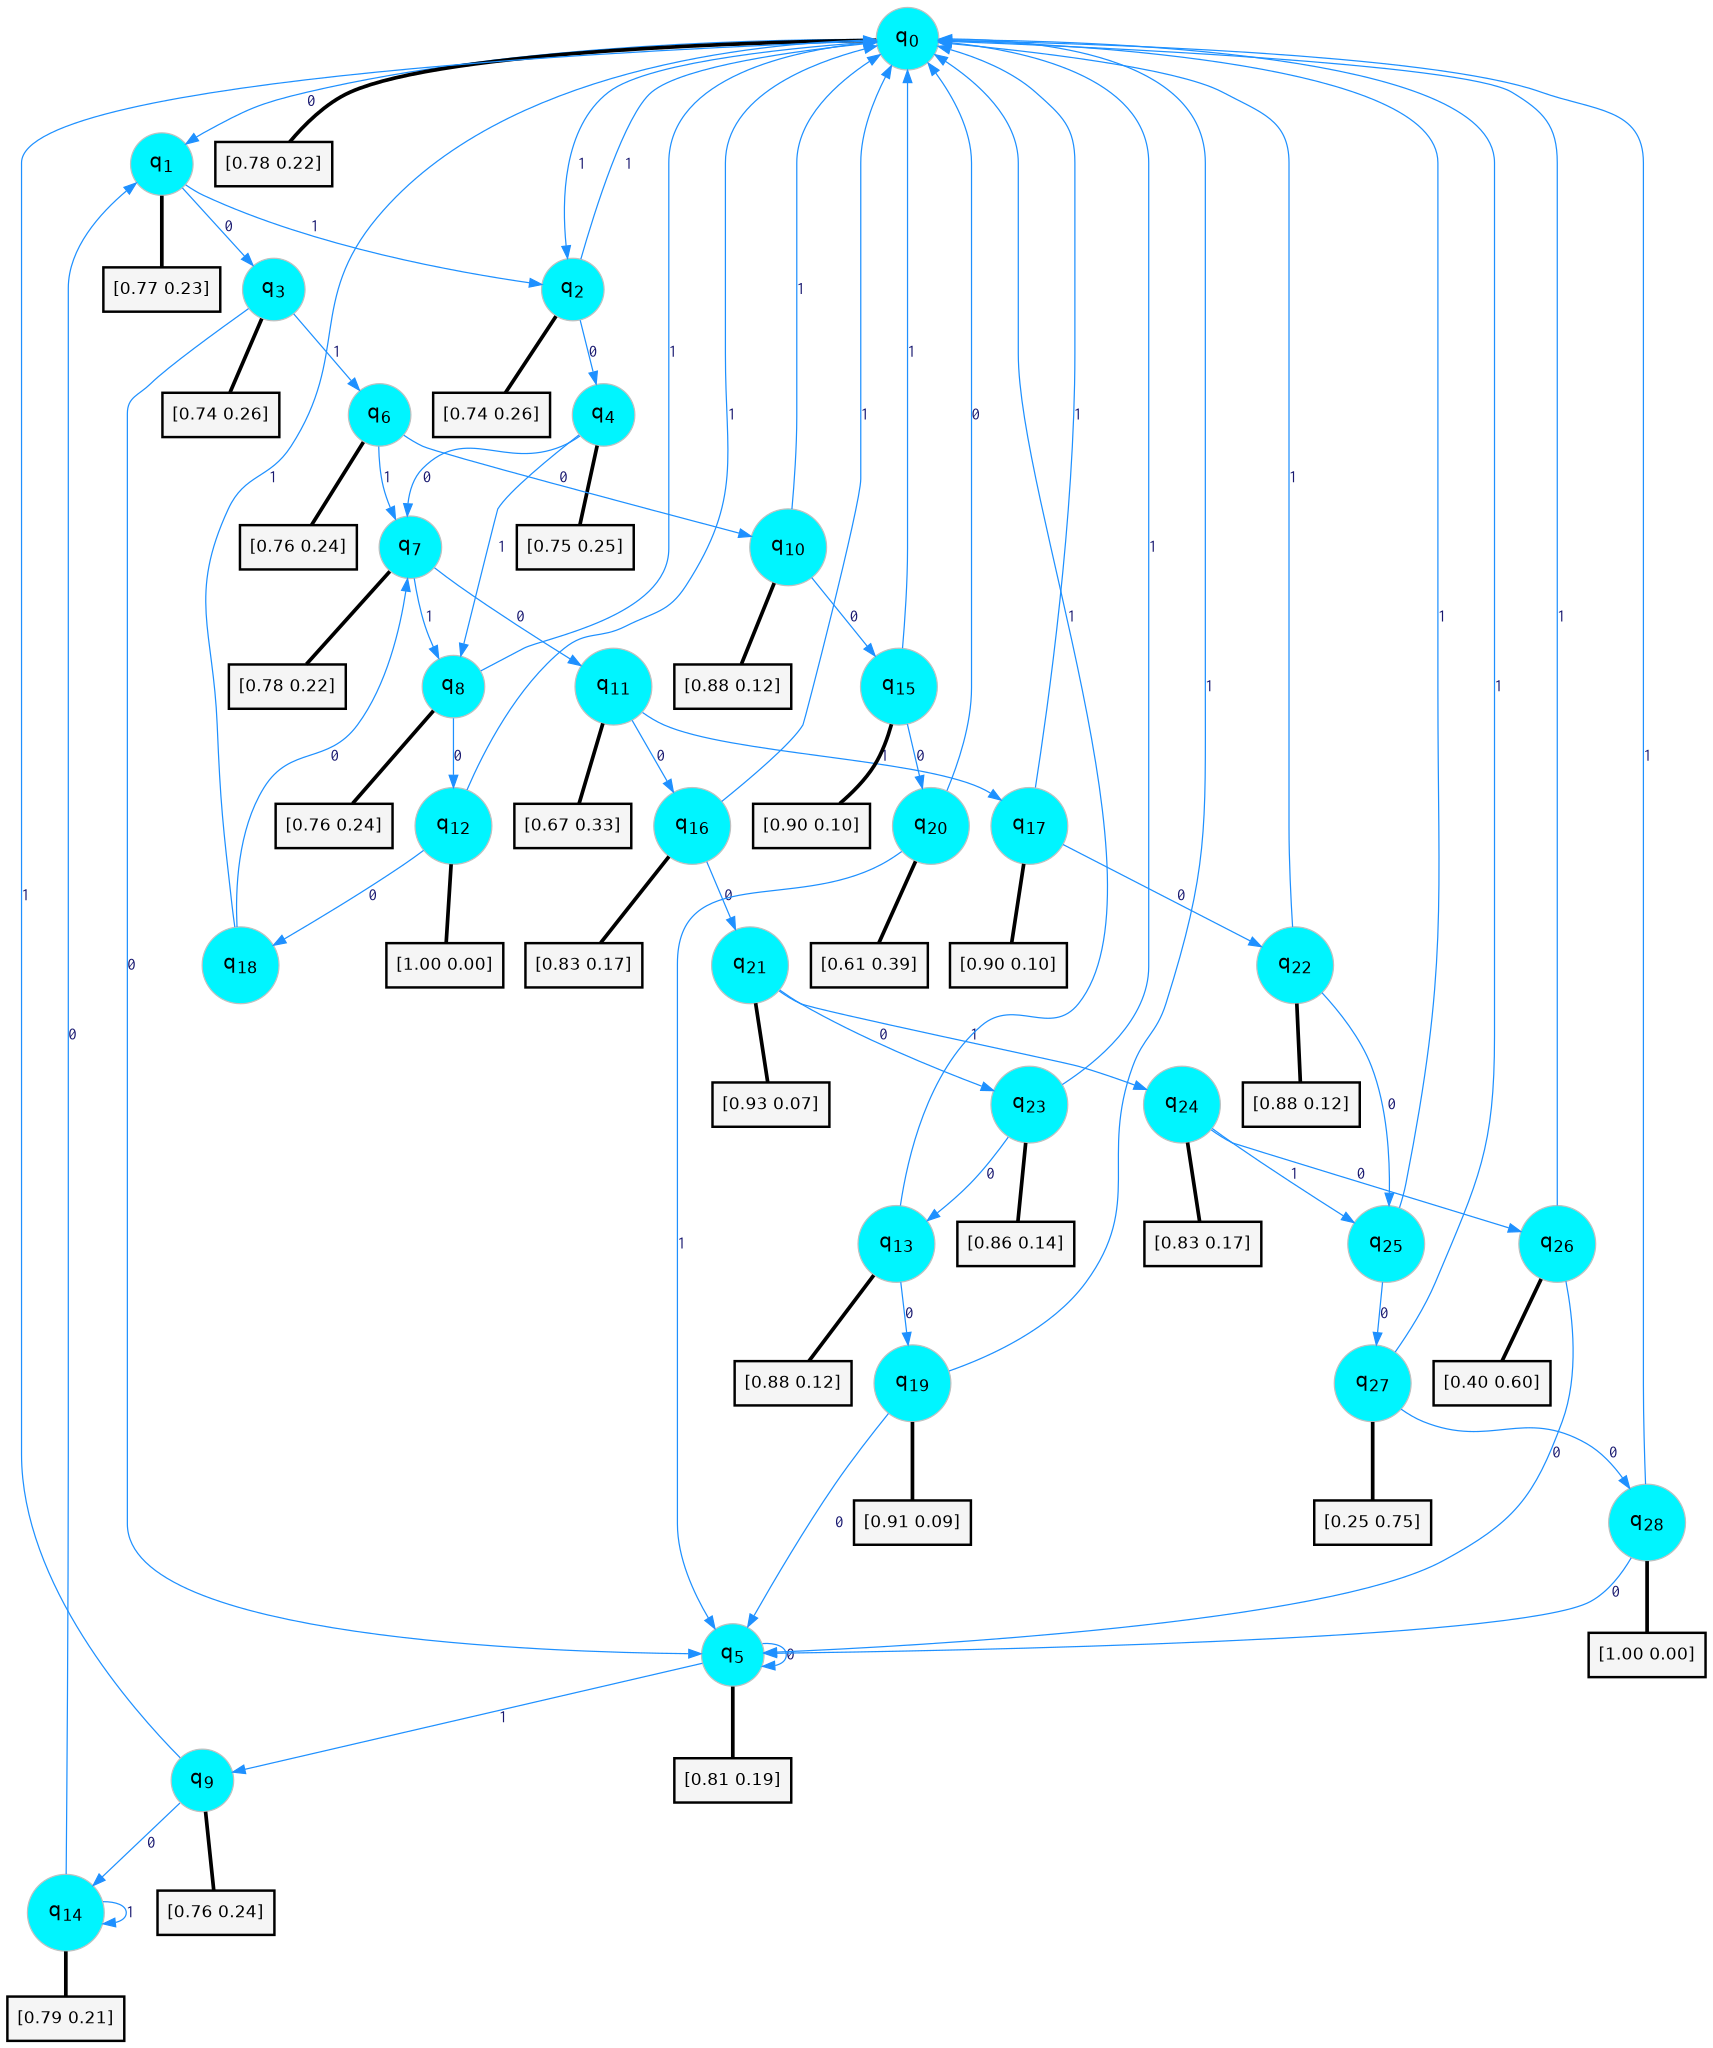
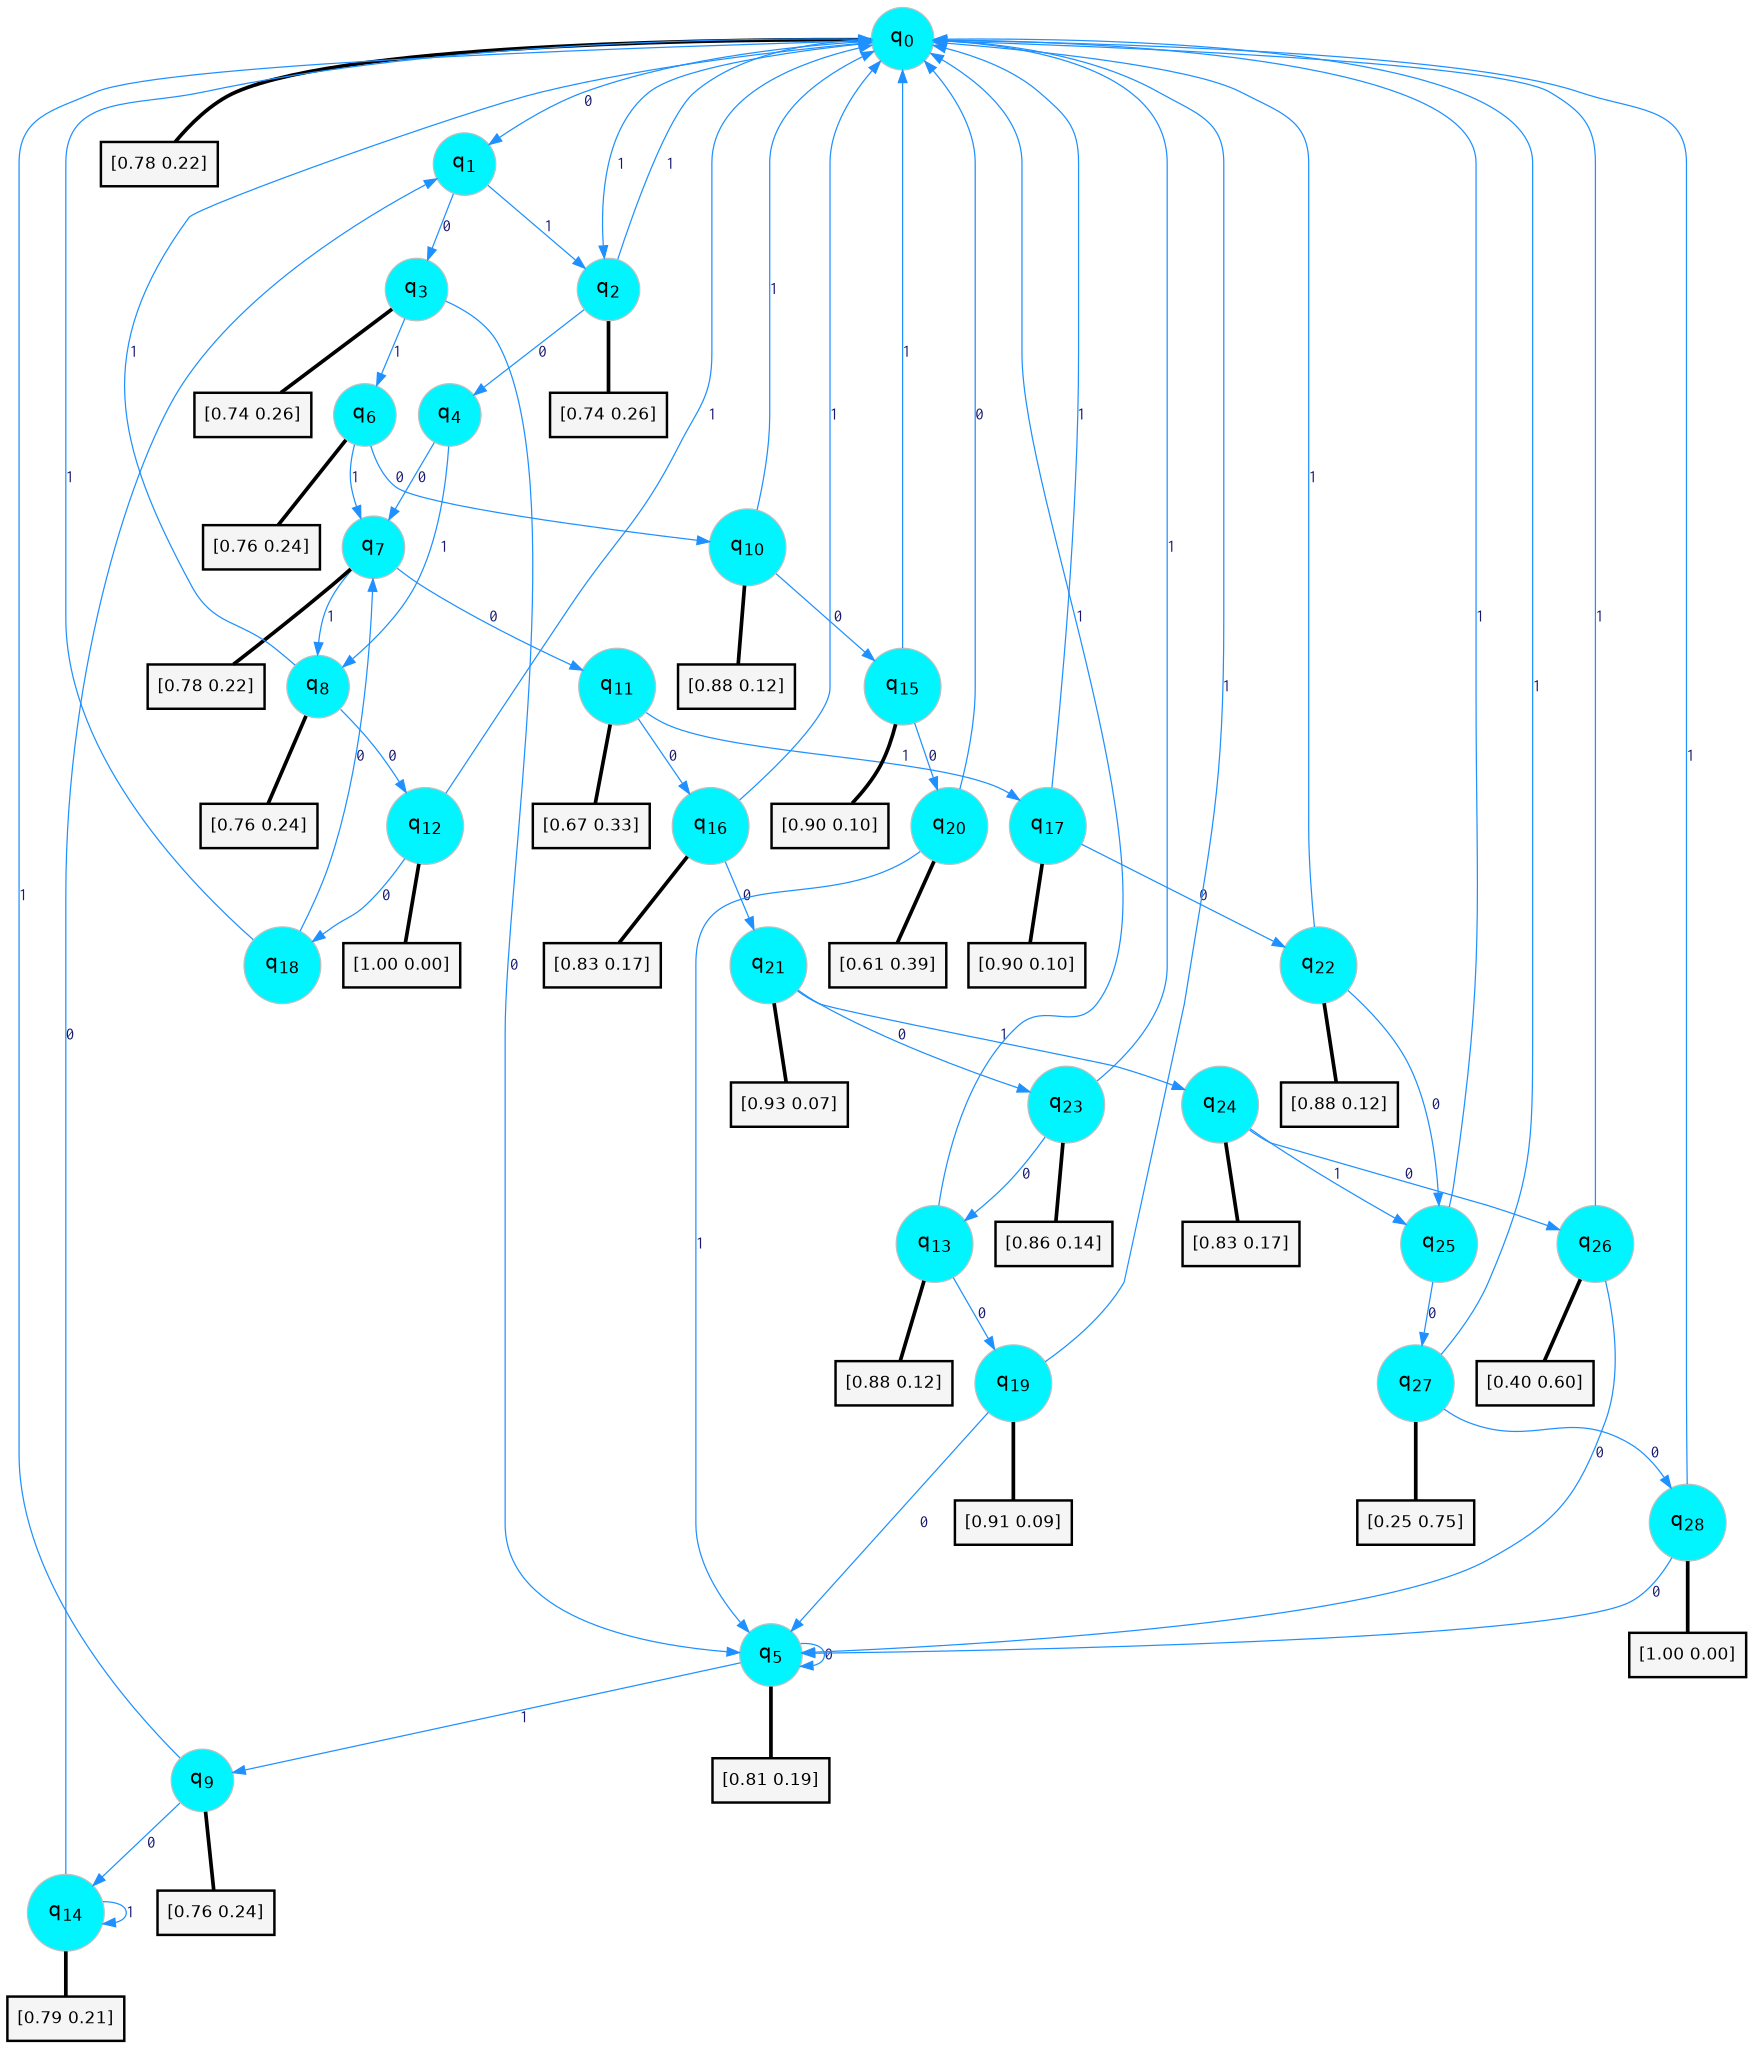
node "[0.77 0.23]": removed
node "[0.75 0.25]": removed
